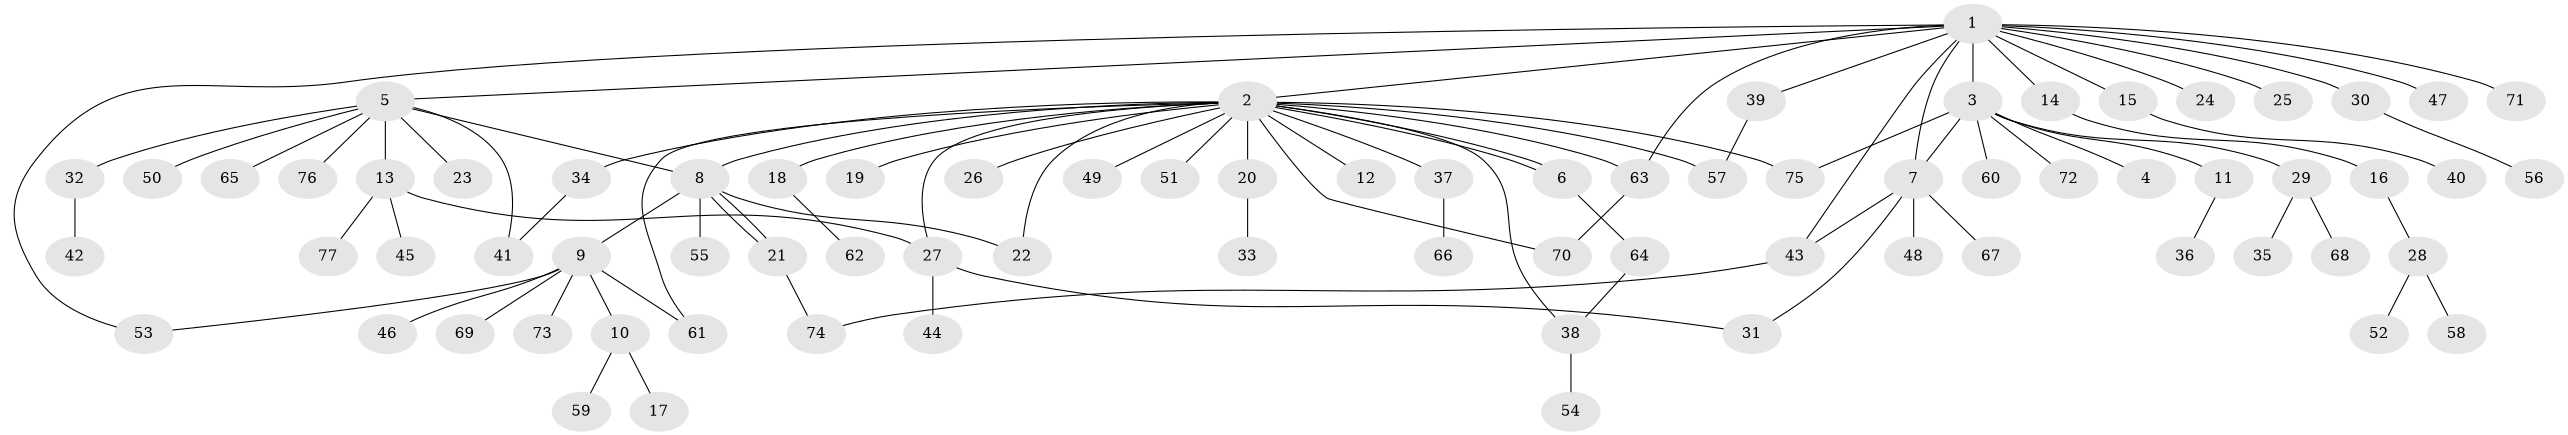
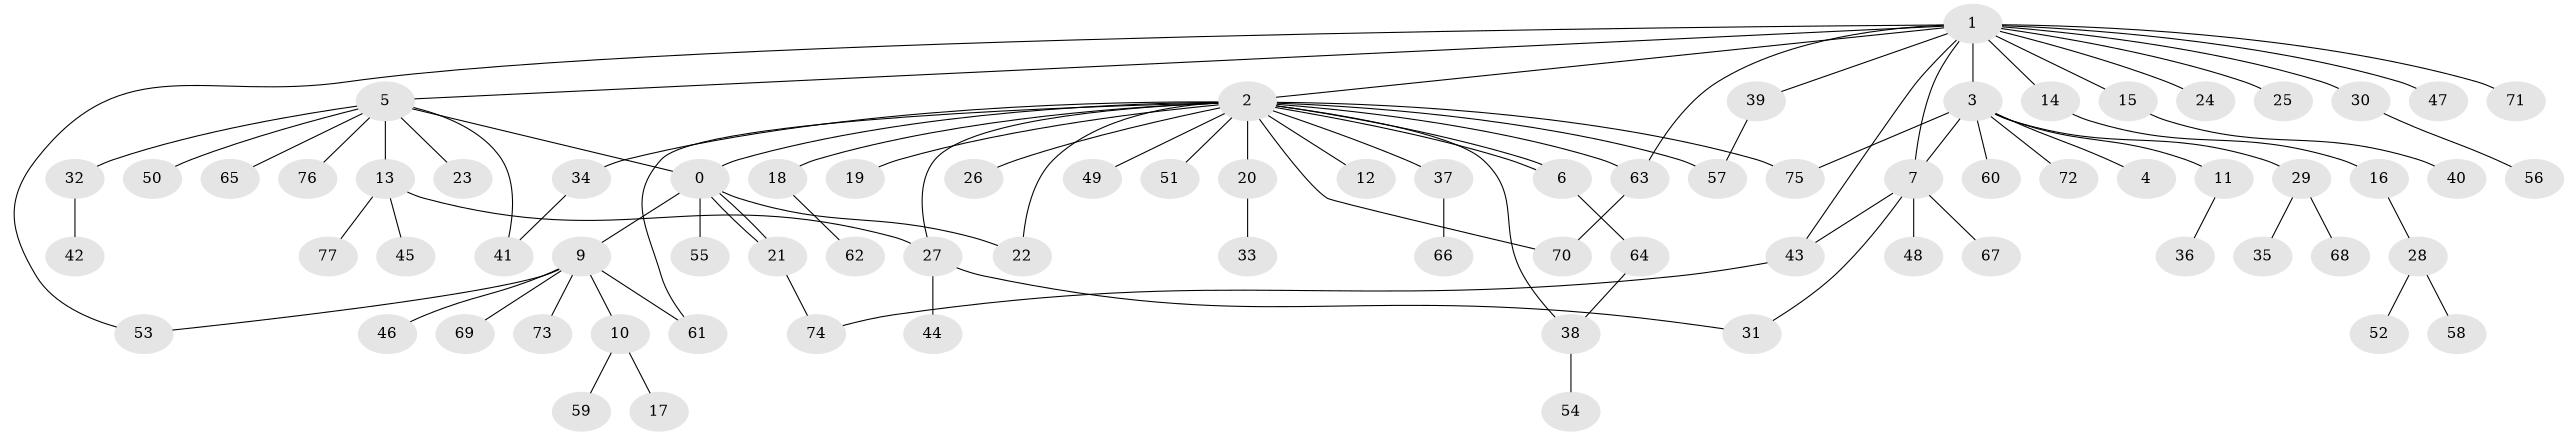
node "8": label "8" -> "0"
